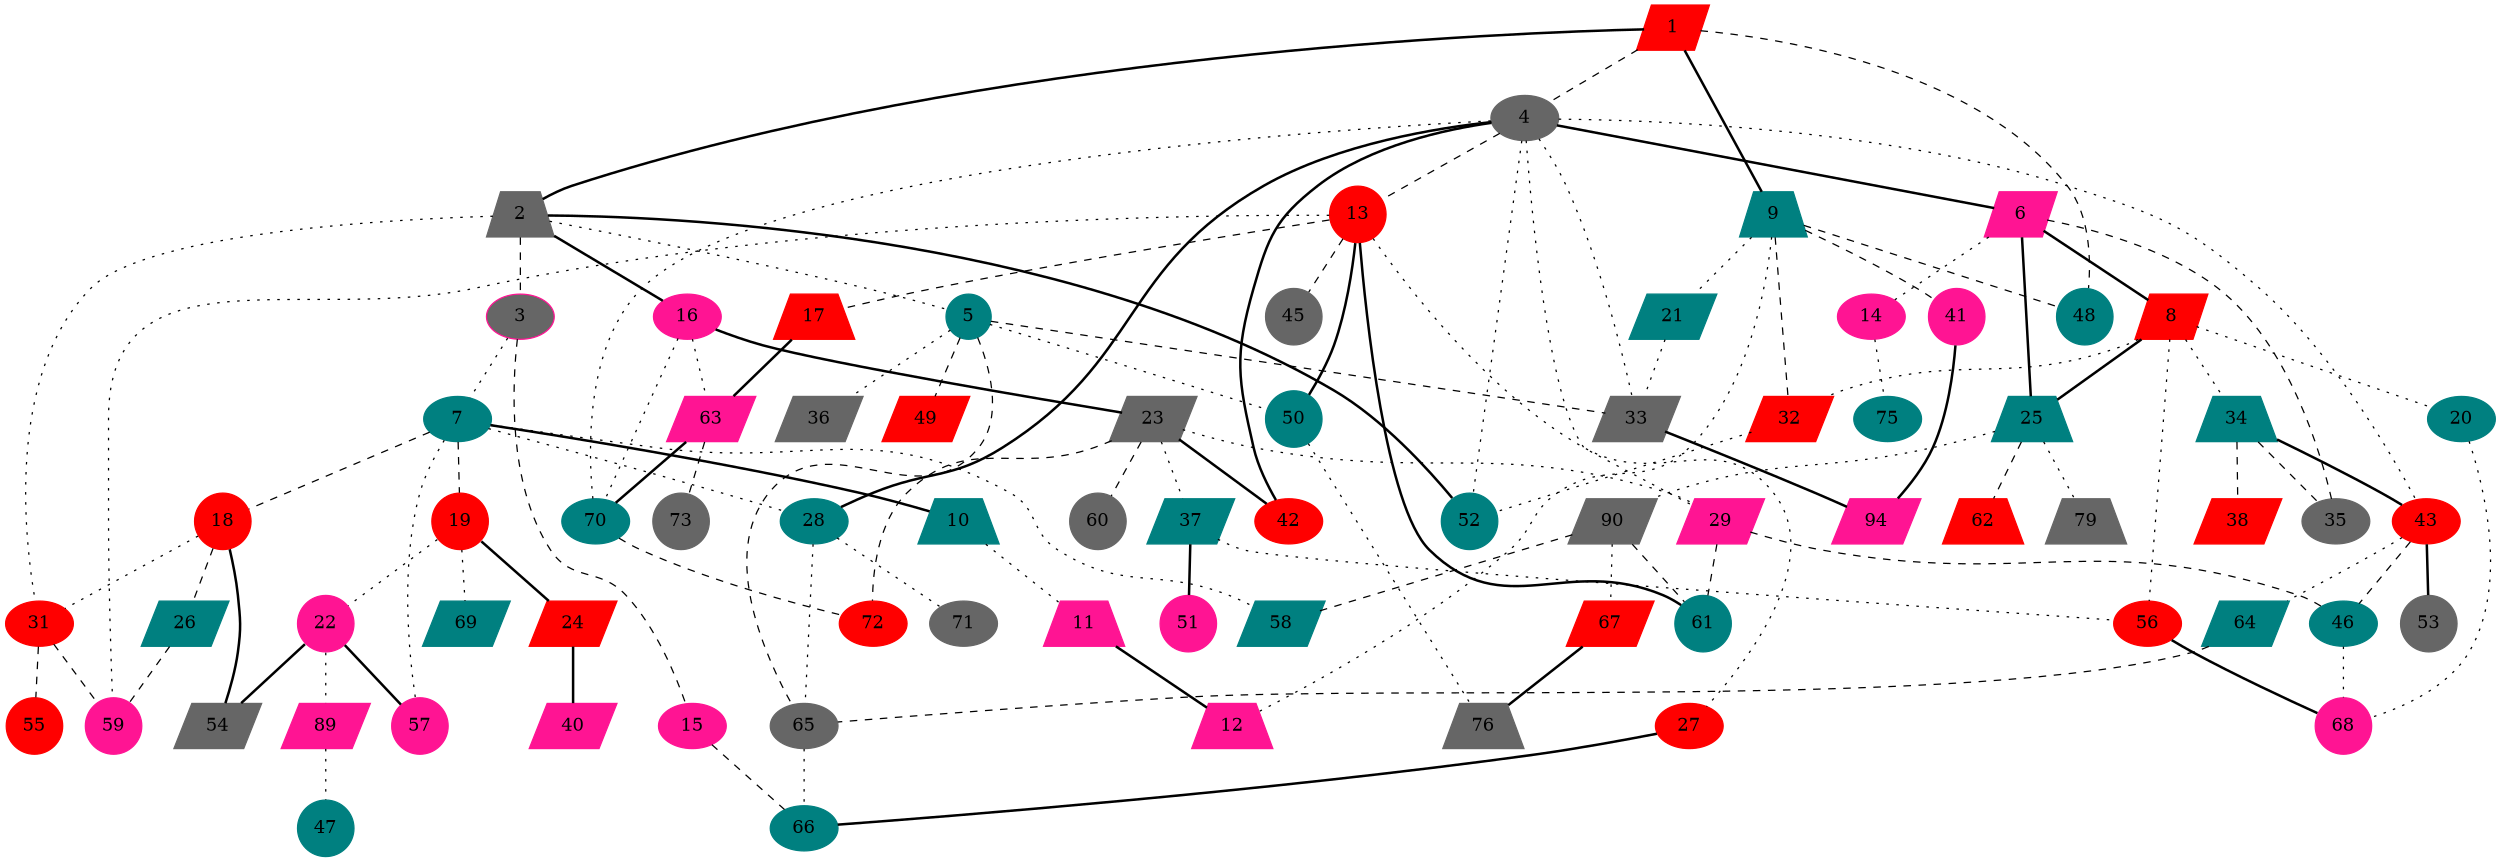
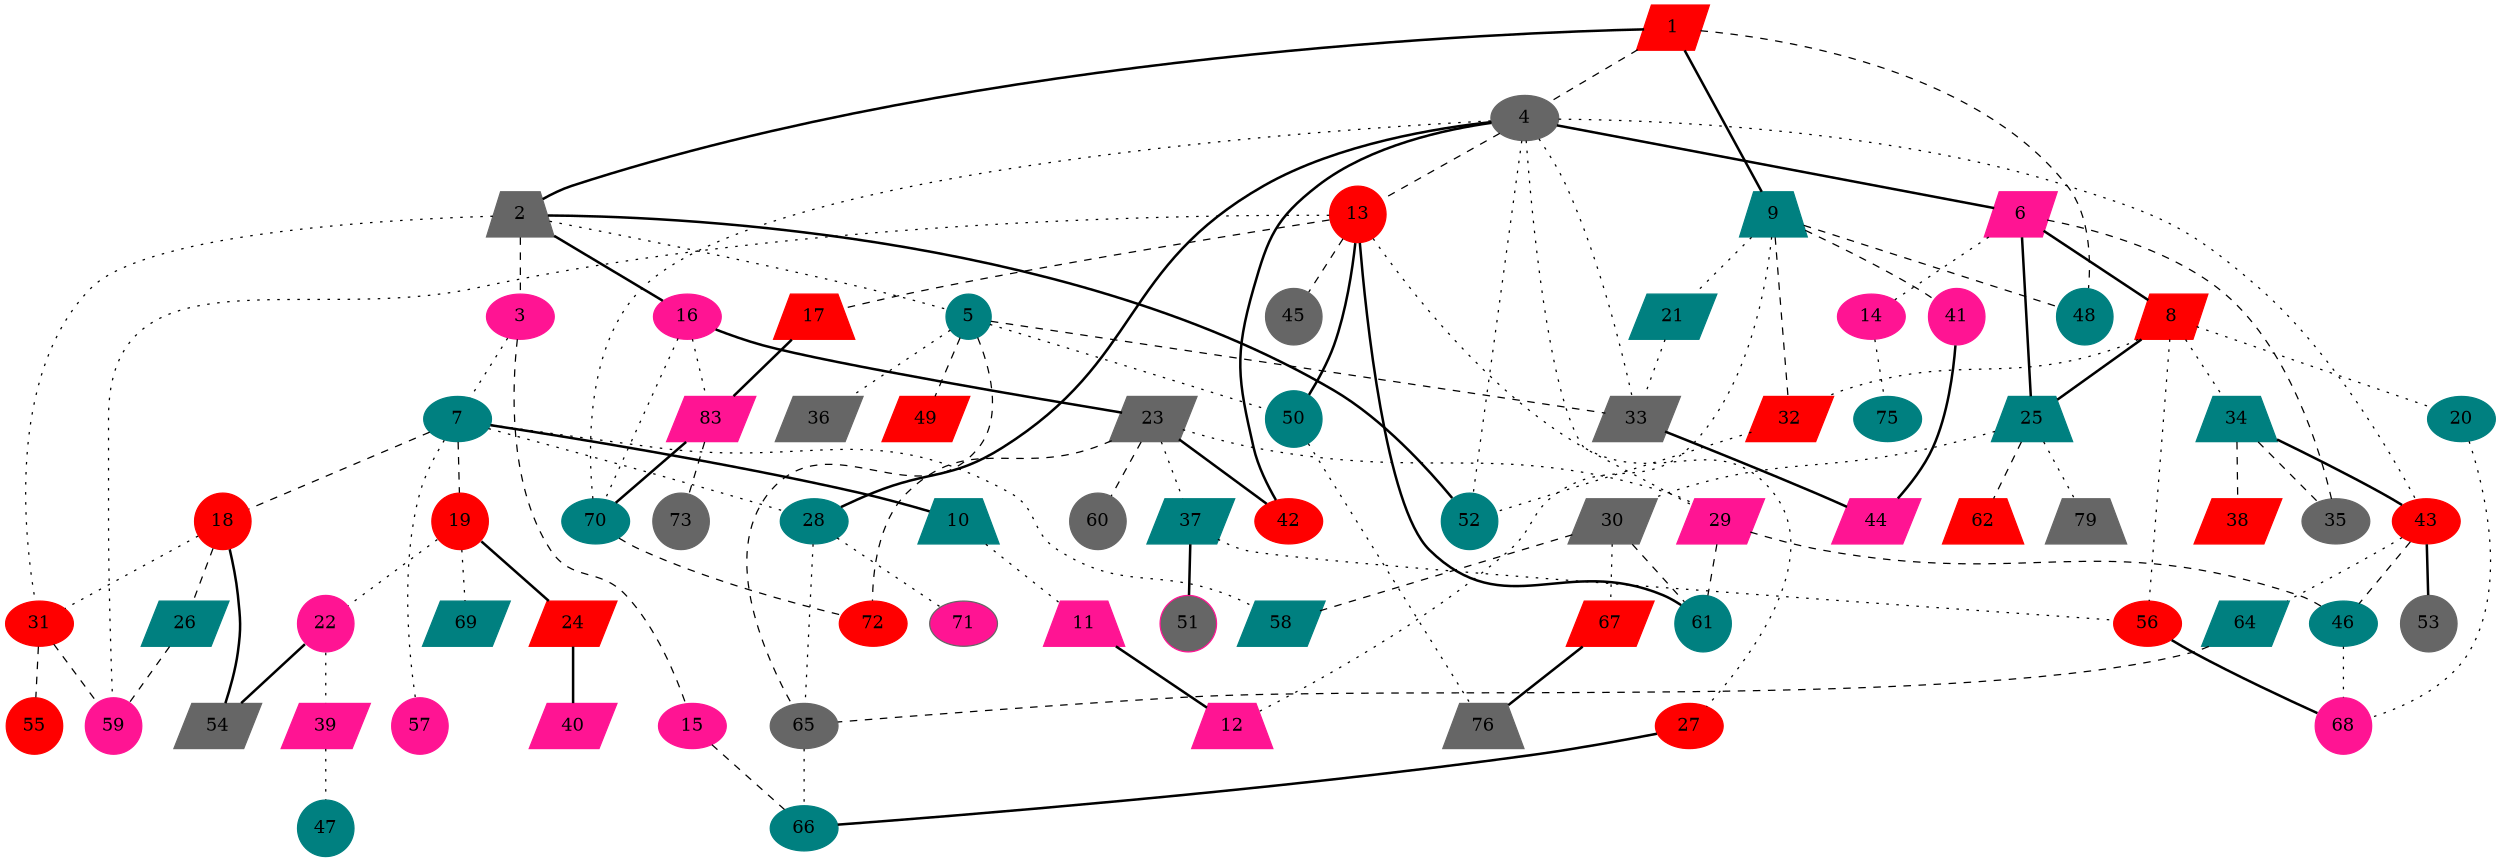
node "3": fillcolor gray40 -> deeppink
node "63": label "63" -> "83"
node "90": label "90" -> "30"
node "94": label "94" -> "44"
node "71": fillcolor gray40 -> deeppink
node "51": fillcolor deeppink -> gray40
edge "22" -- "57": removed
node "89": label "89" -> "39"
